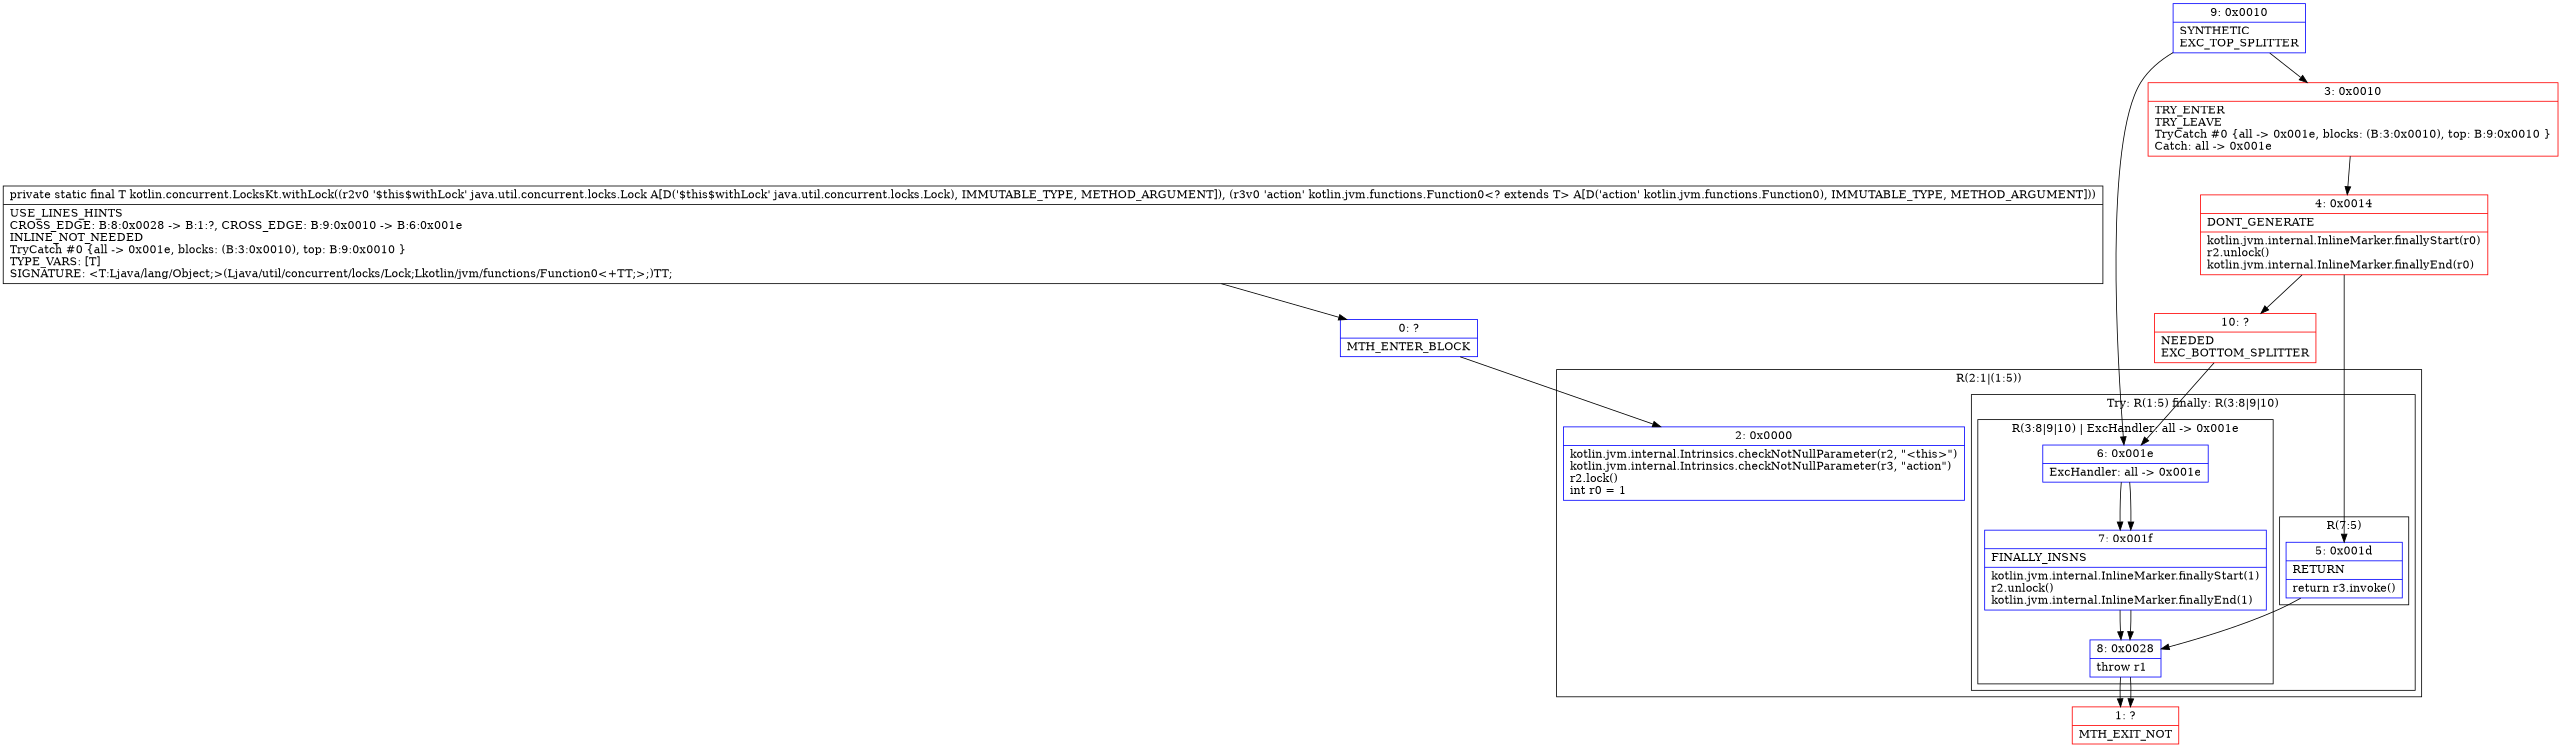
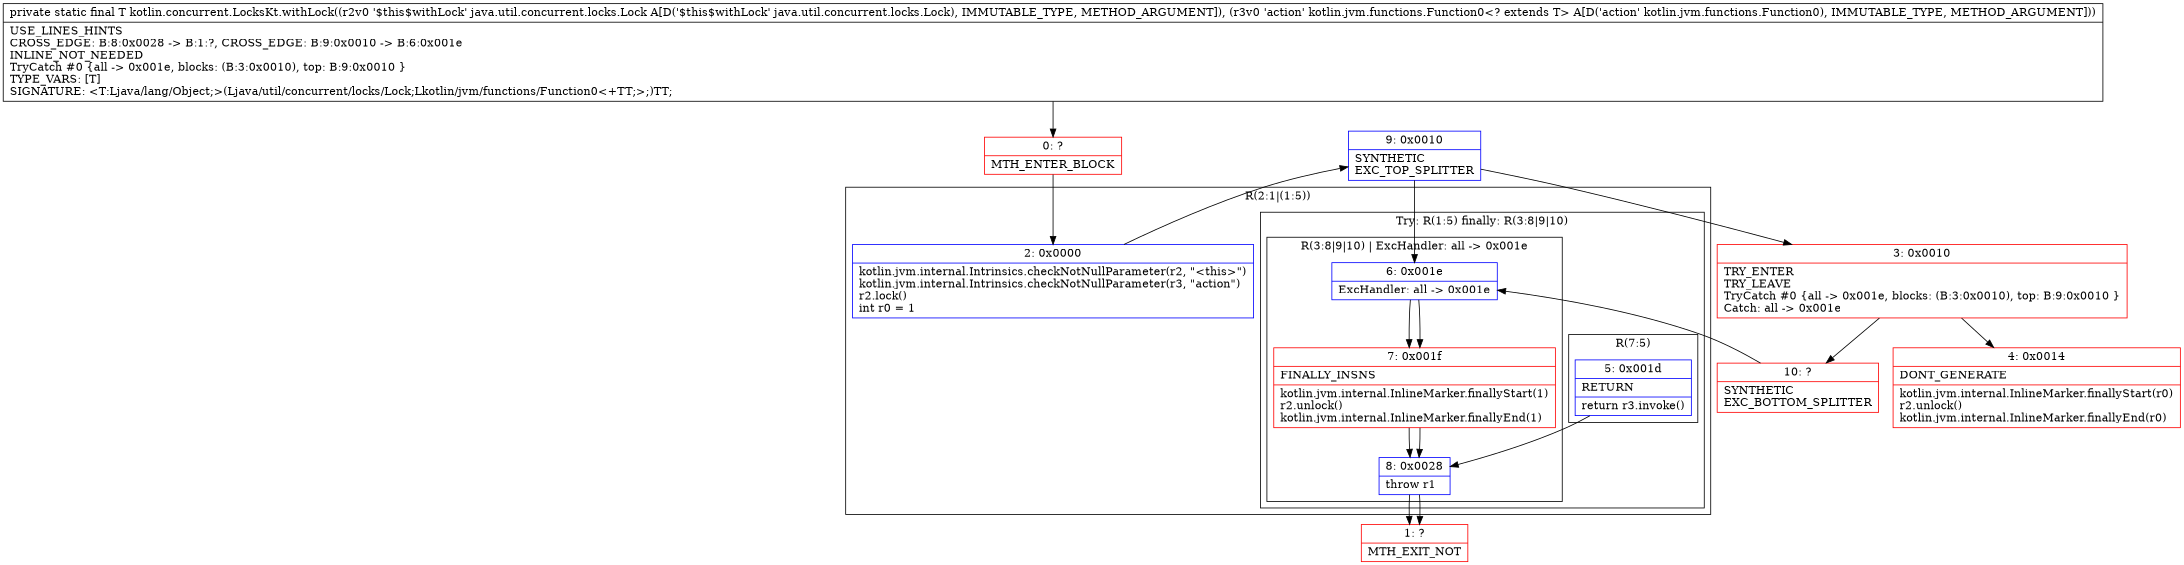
edge "2: 0x0000" -> "9: 0x0010": added
edge "4: 0x0014" -> "10: ?": now "3: 0x0010" -> "10: ?"
node "0: ?": color blue -> red
node "10: ?": text "NEEDED" -> "SYNTHETIC"
edge "4: 0x0014" -> "5: 0x001d": removed
node "7: 0x001f": color blue -> red
